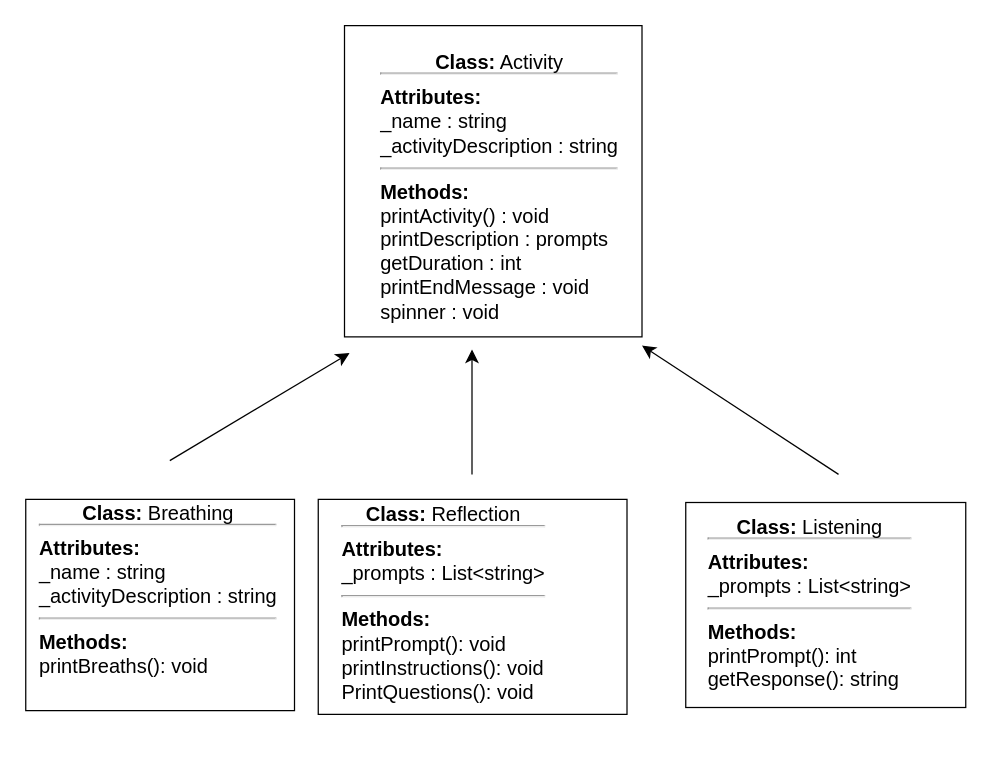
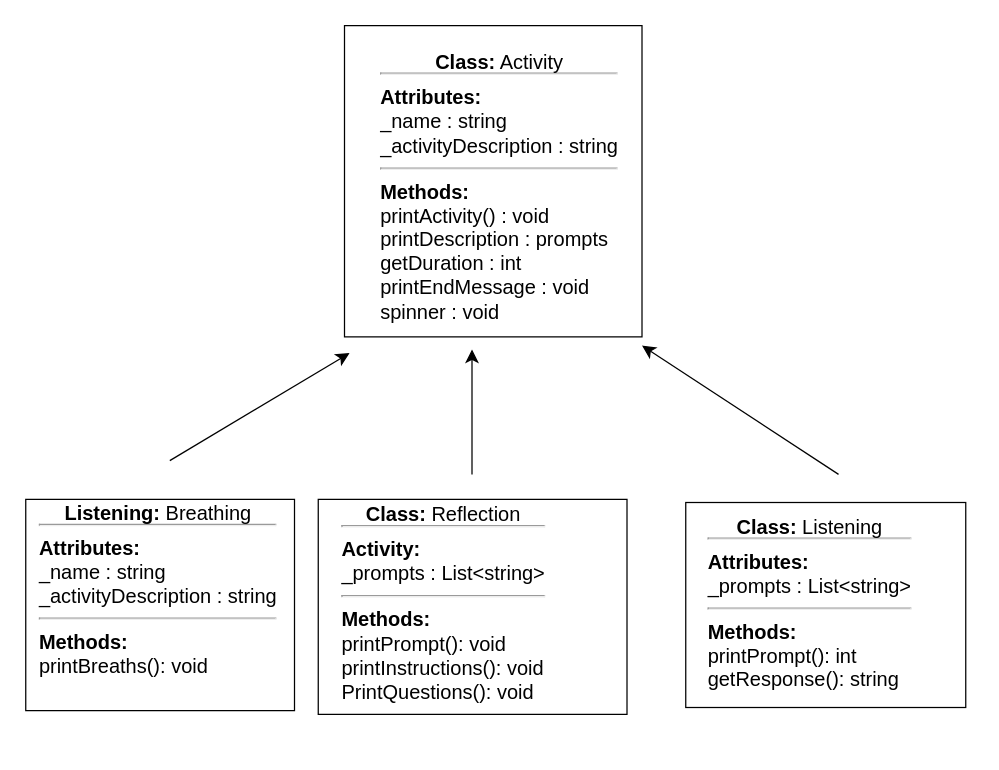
node "Class: Breathing Attributes: _name : string _activityDescription : string Methods: printBreaths(): void": label "Class: Breathing Attributes: _name : string _activityDescription : string Methods: printBreaths(): void" -> "Listening: Breathing Attributes: _name : string _activityDescription : string Methods: printBreaths(): void"
node "Class: Reflection Attributes: _prompts : List<string> Methods: printPrompt(): void printInstructions(): void PrintQuestions(): void": label "Class: Reflection Attributes: _prompts : List<string> Methods: printPrompt(): void printInstructions(): void PrintQuestions(): void" -> "Class: Reflection Activity: _prompts : List<string> Methods: printPrompt(): void printInstructions(): void PrintQuestions(): void"
